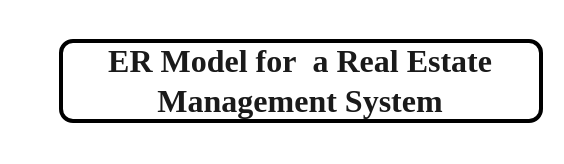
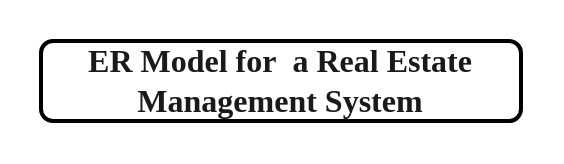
node "ER Model for a Real Estate Management System": moved (301, 81) -> (281, 81)
